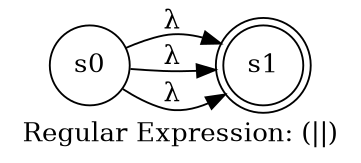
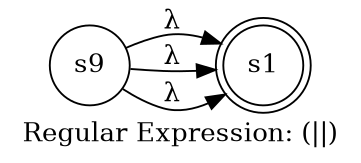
node "s0": label "s0" -> "s9"
